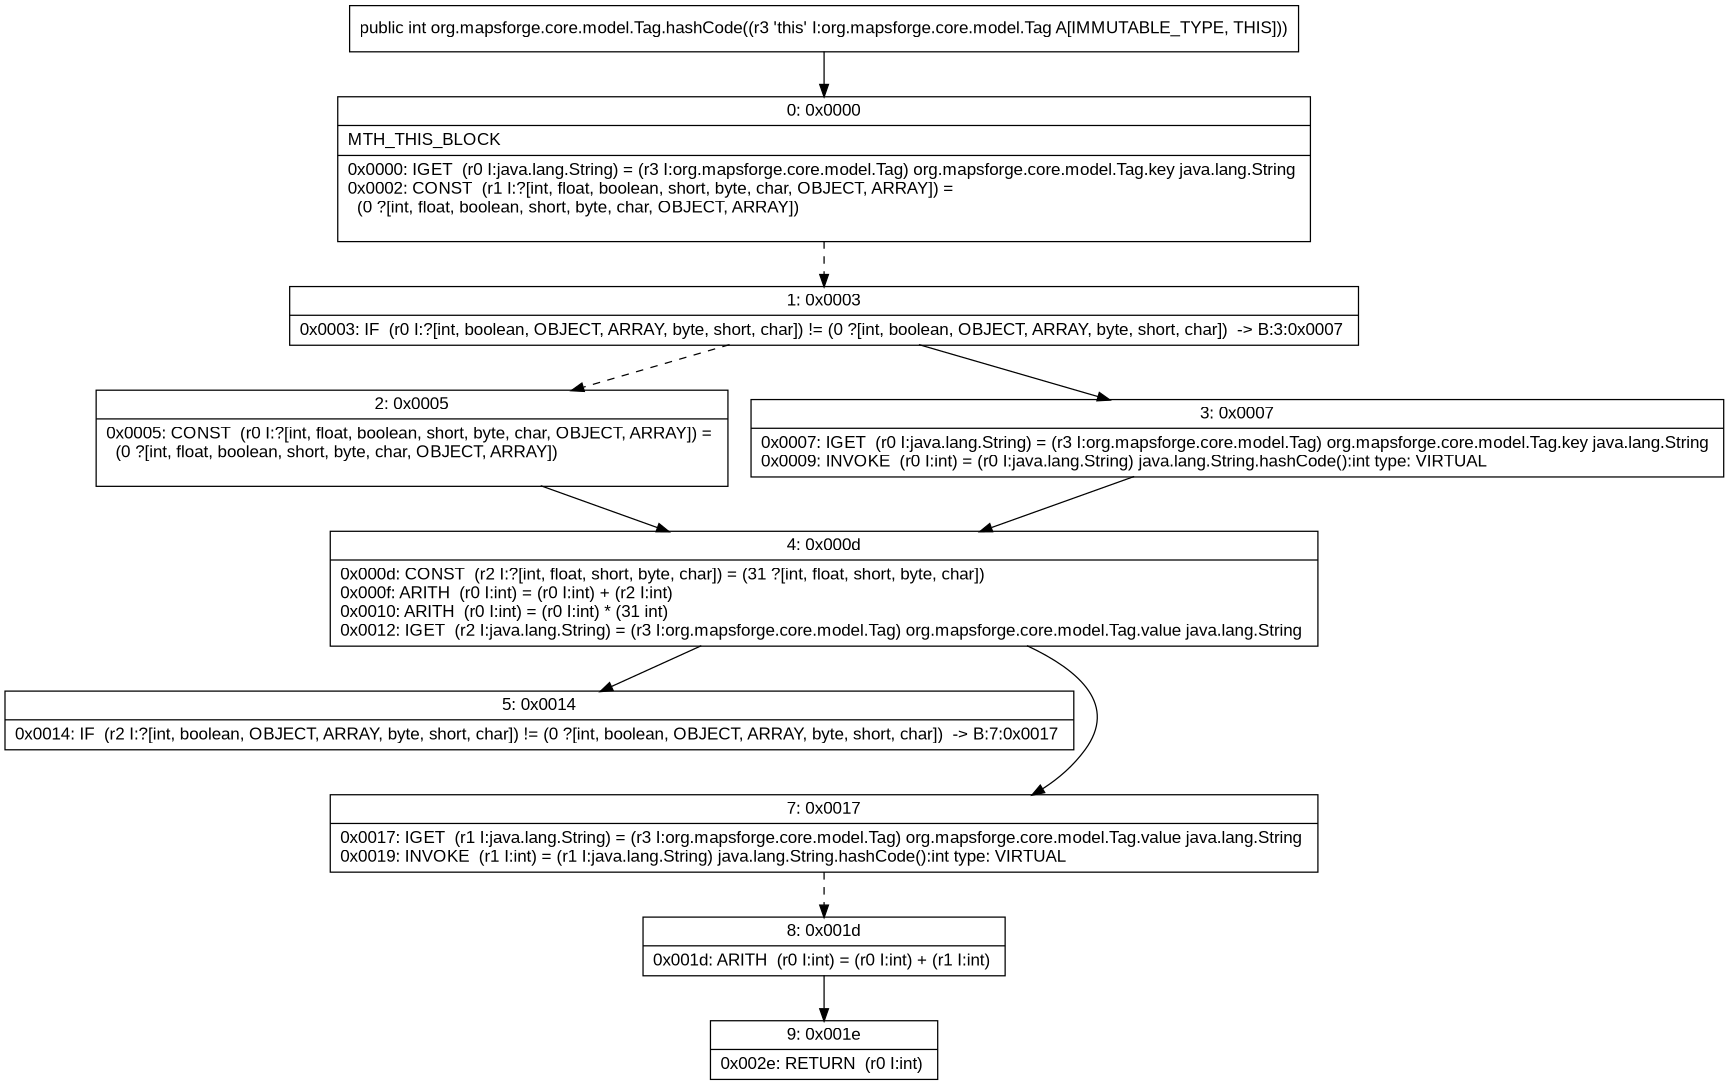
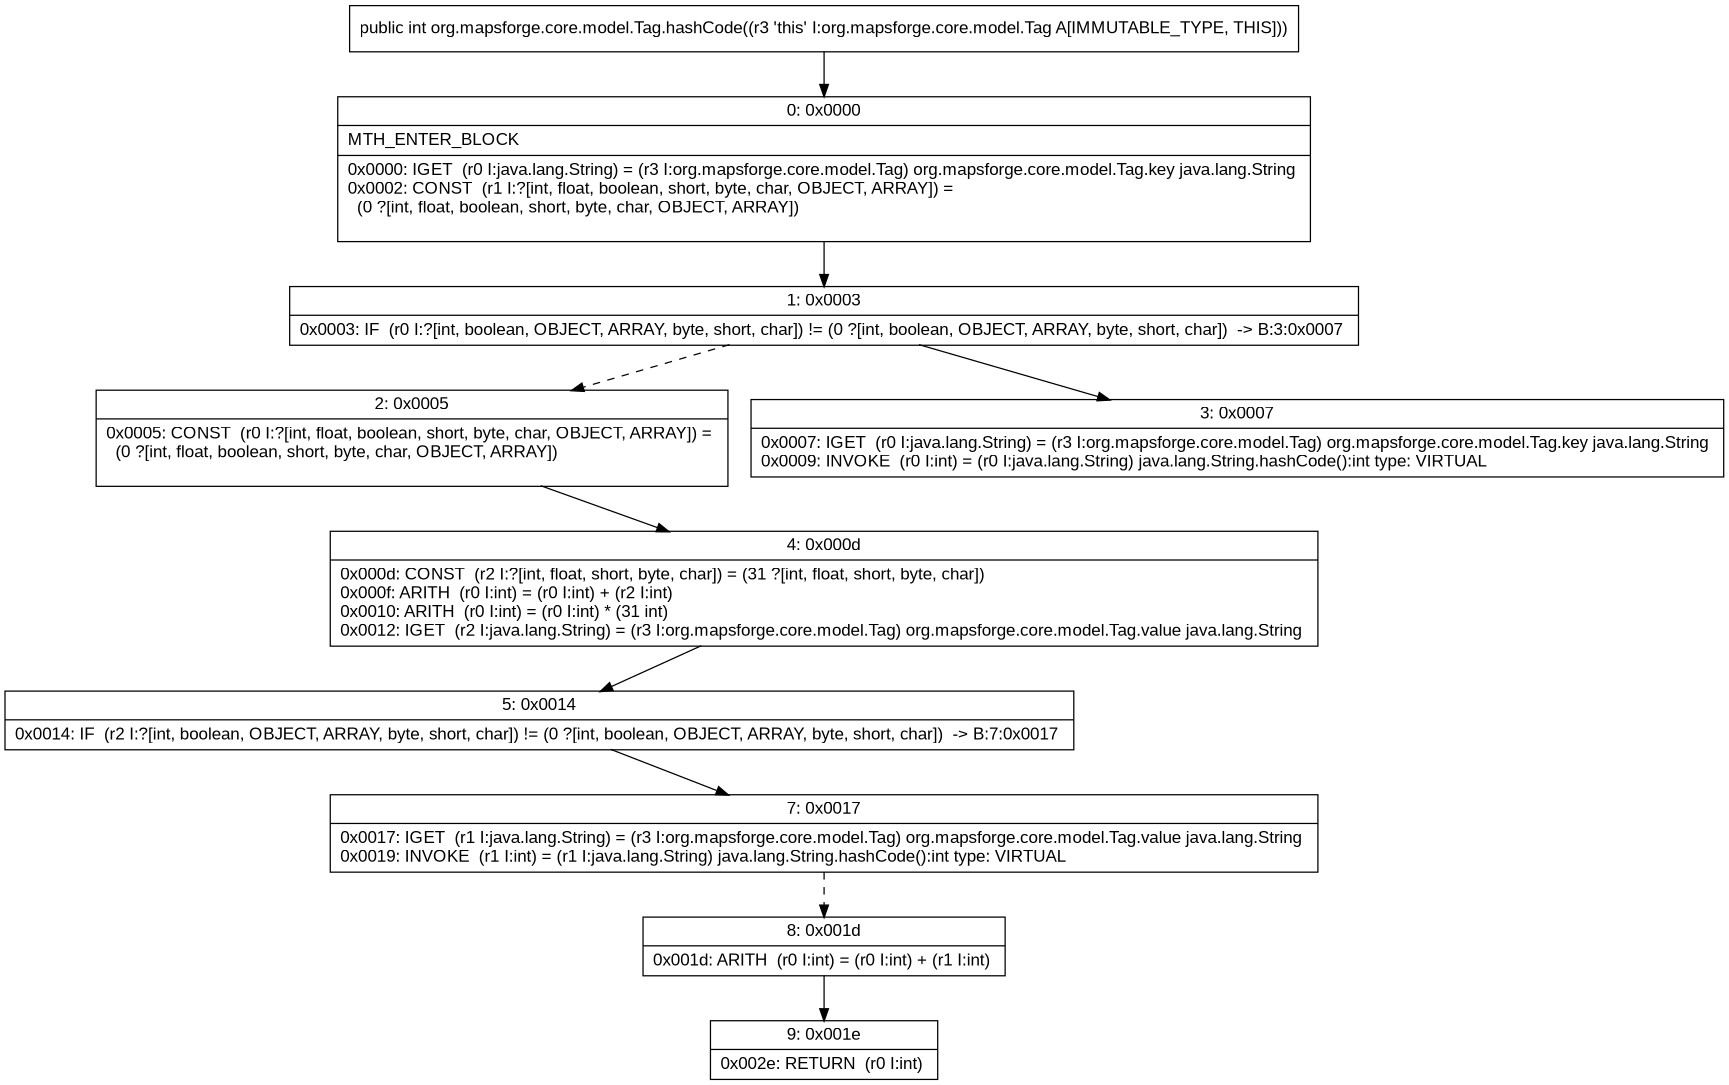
node "0: 0x0000": text "MTH_THIS_BLOCK" -> "MTH_ENTER_BLOCK"
edge "0: 0x0000" -> "1: 0x0003": style dashed -> solid
edge "3: 0x0007" -> "4: 0x000d": removed
edge "4: 0x000d" -> "7: 0x0017": now "5: 0x0014" -> "7: 0x0017"
